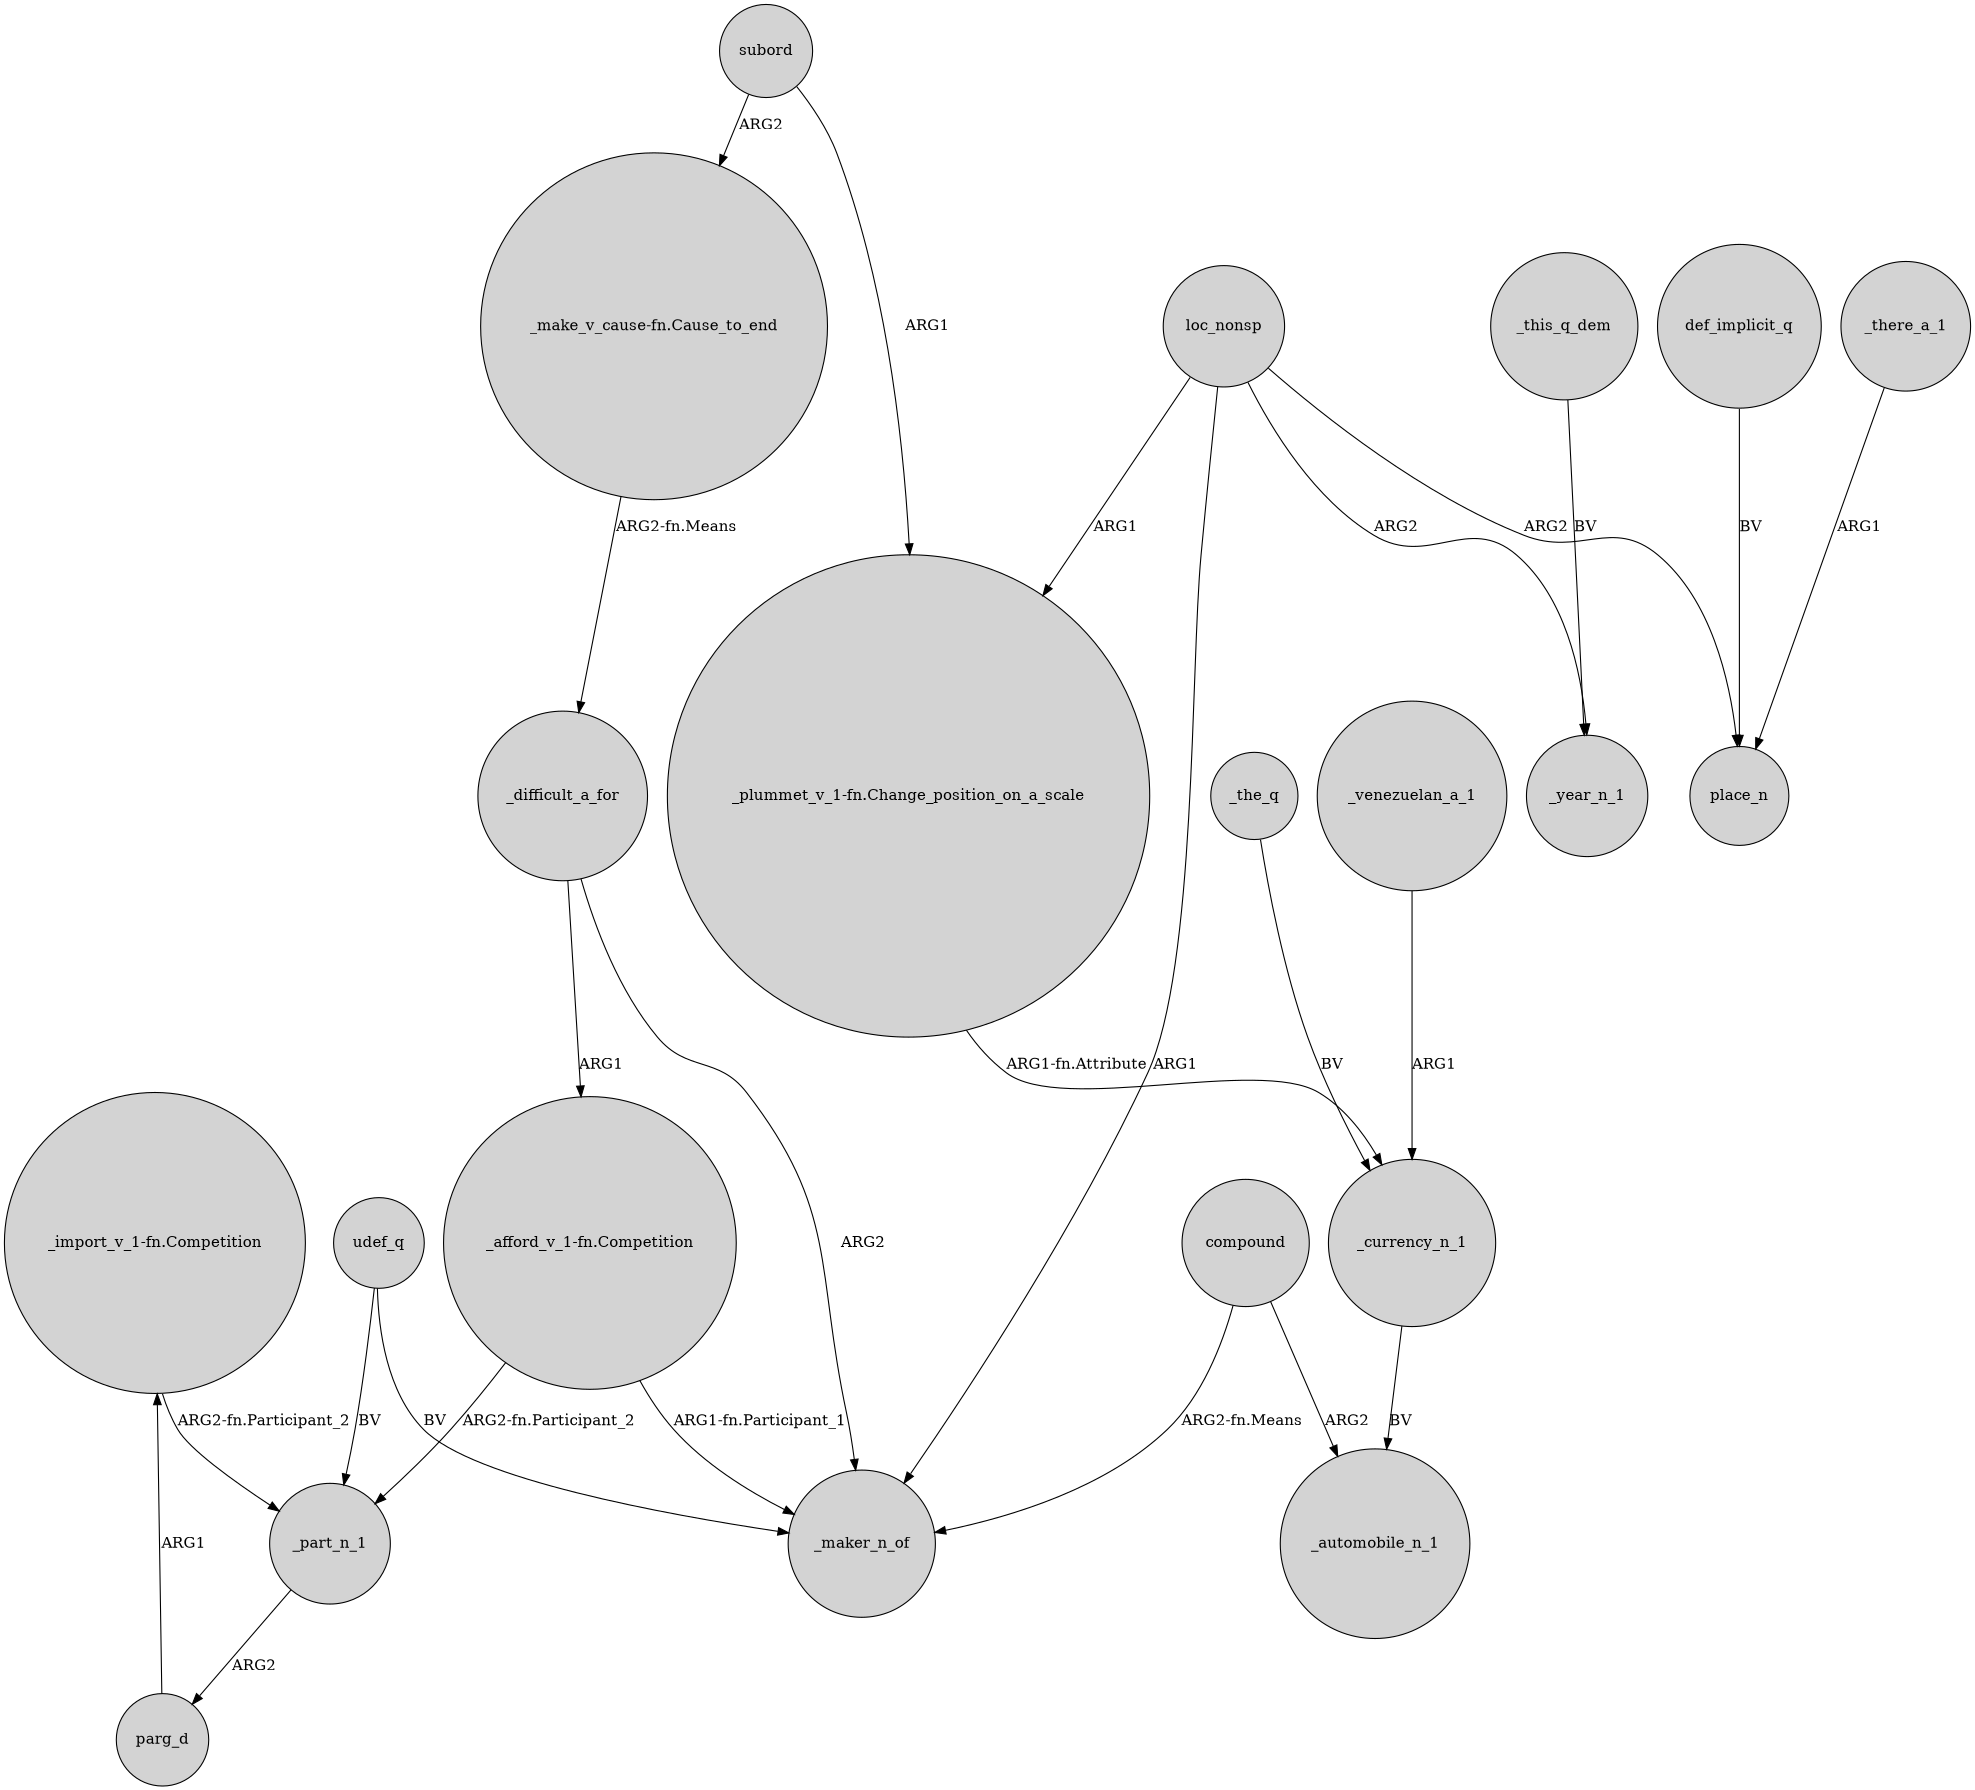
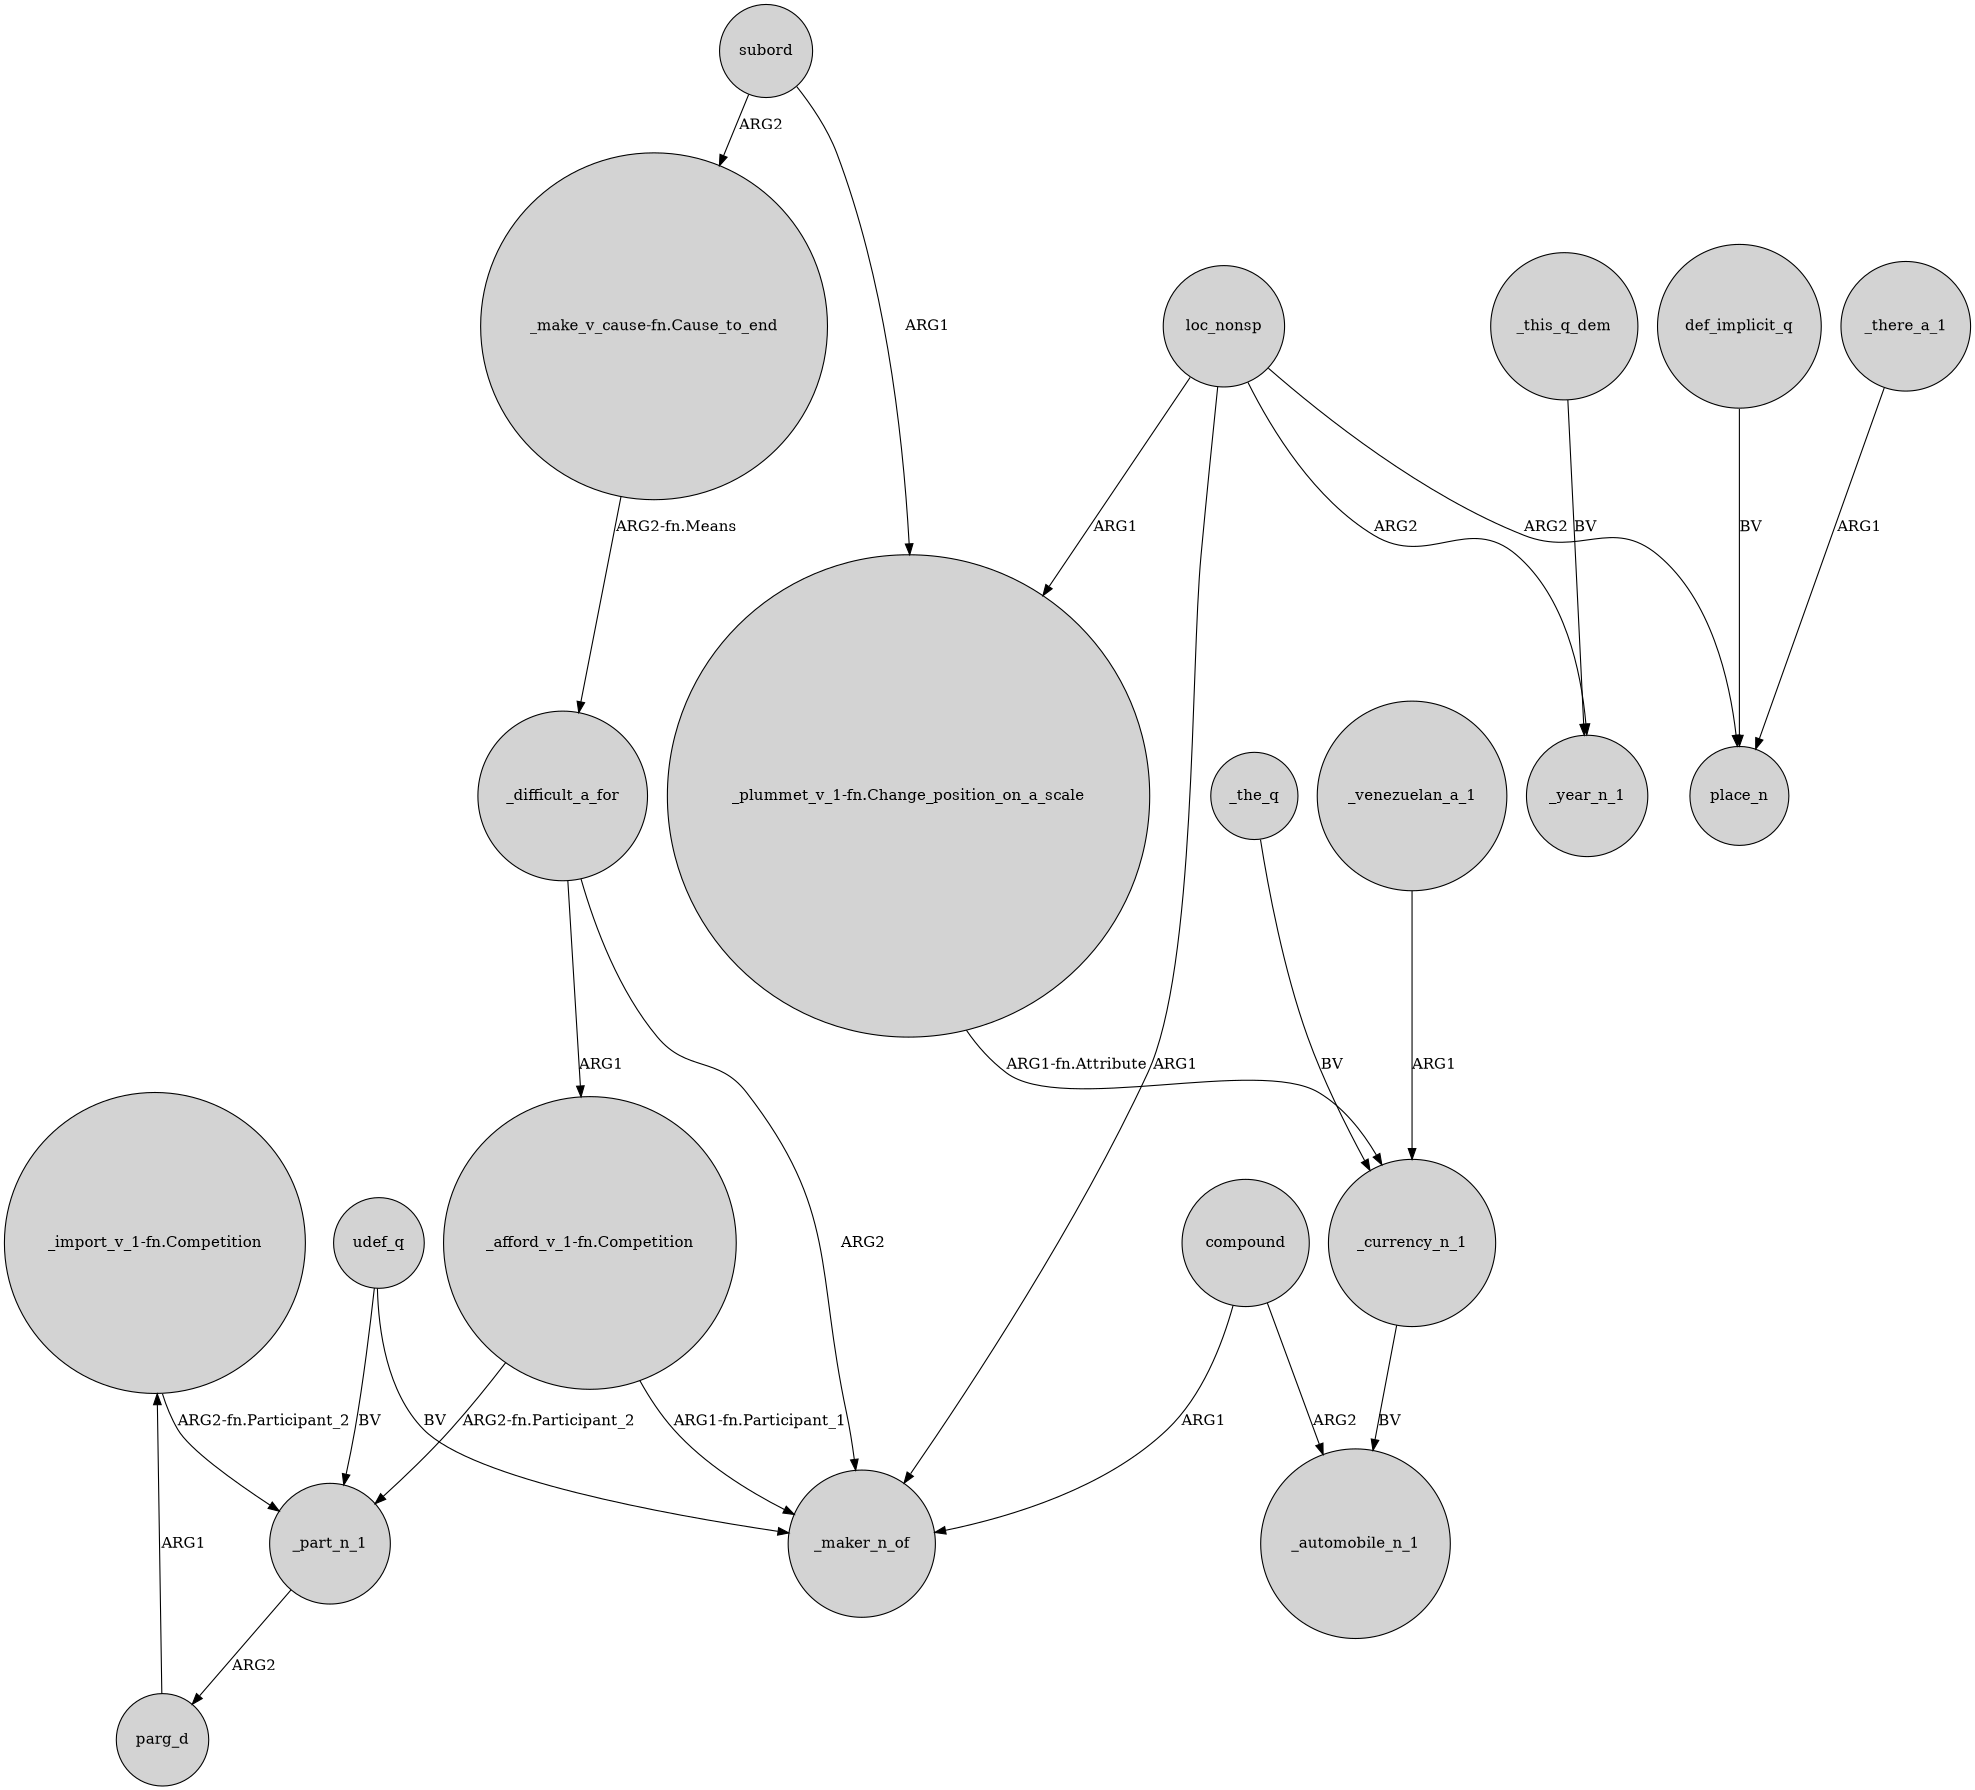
edge "compound" -> "_maker_n_of": label "ARG2-fn.Means" -> "ARG1"
